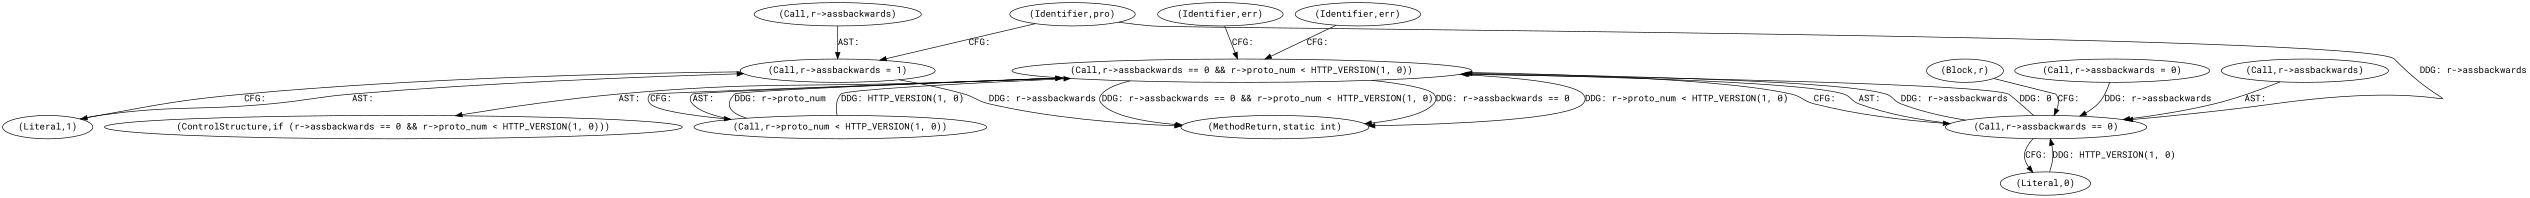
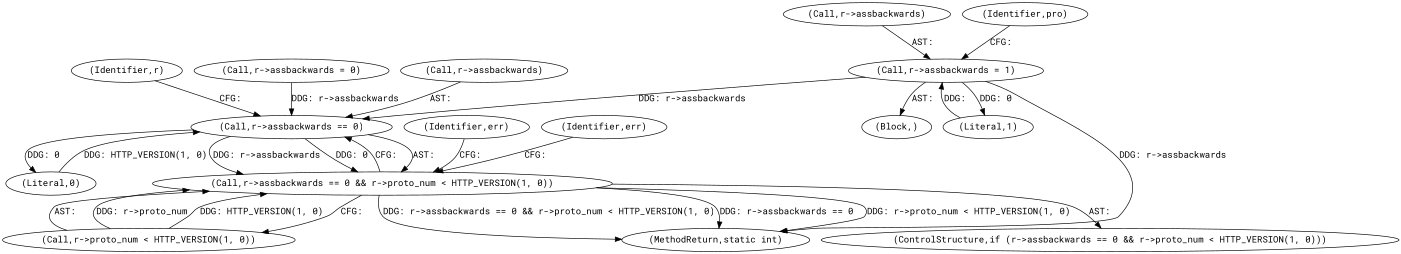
edge "(Identifier,pro)" -> "(Call,r->assbackwards == 0)": now "(Call,r->assbackwards = 1)" -> "(Call,r->assbackwards == 0)"
node "(Block,r)": label "(Block,r)" -> "(Identifier,r)"
edge "(Call,r->assbackwards = 1)" -> "(Literal,1)": label "CFG: " -> "DDG: 0"
edge "(Literal,1)" -> "(Call,r->assbackwards = 1)": label "AST: " -> "DDG: "
node "(Block,)": added
edge "(Call,r->assbackwards == 0)" -> "(Literal,0)": label "CFG: " -> "DDG: 0"
